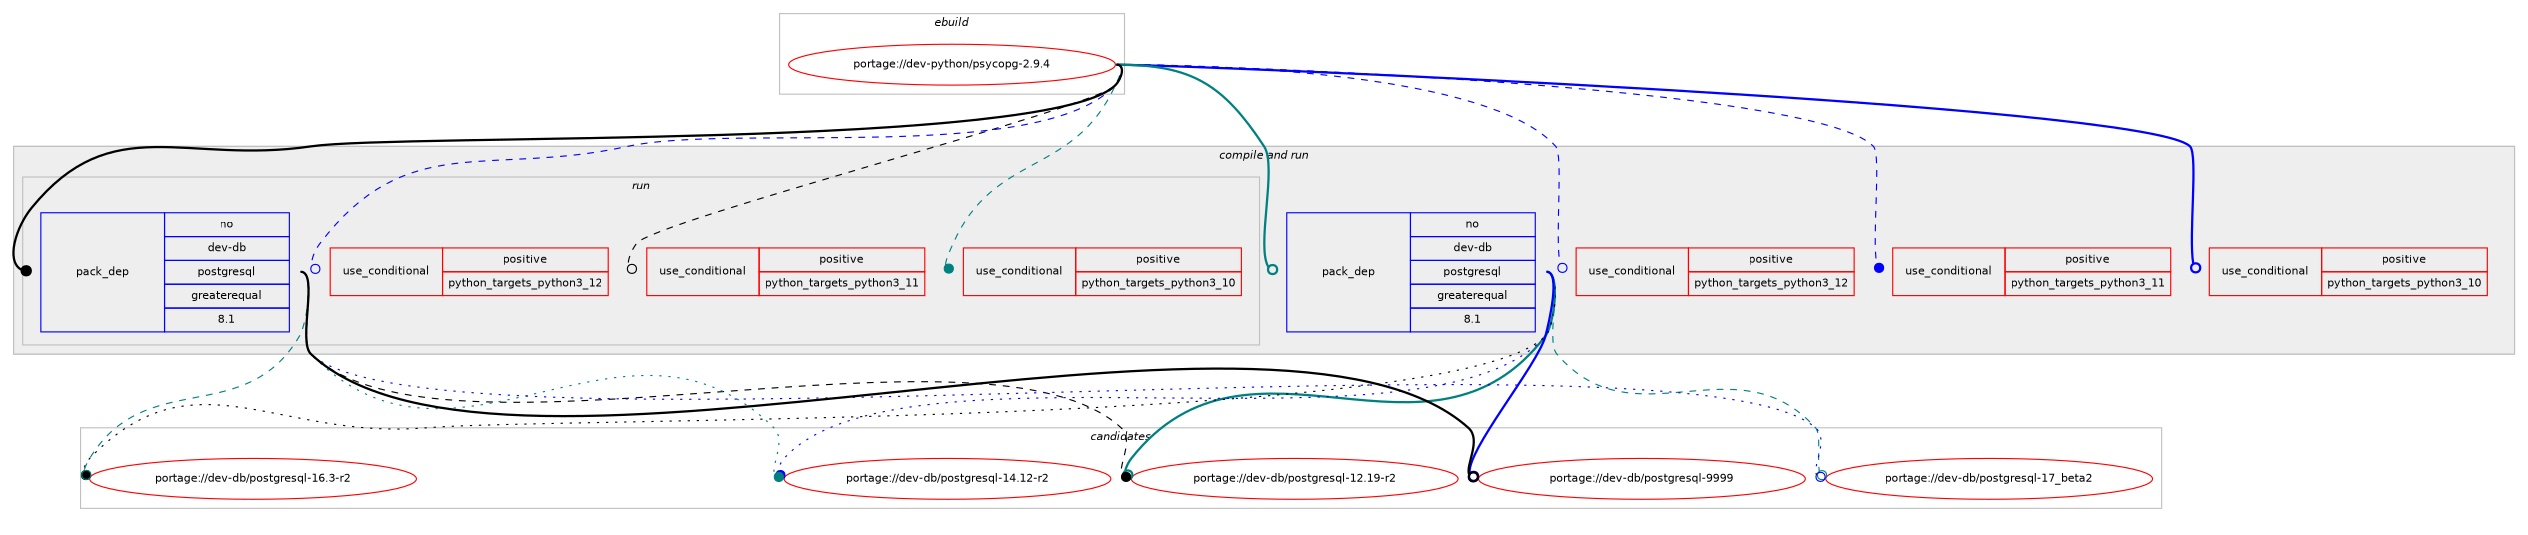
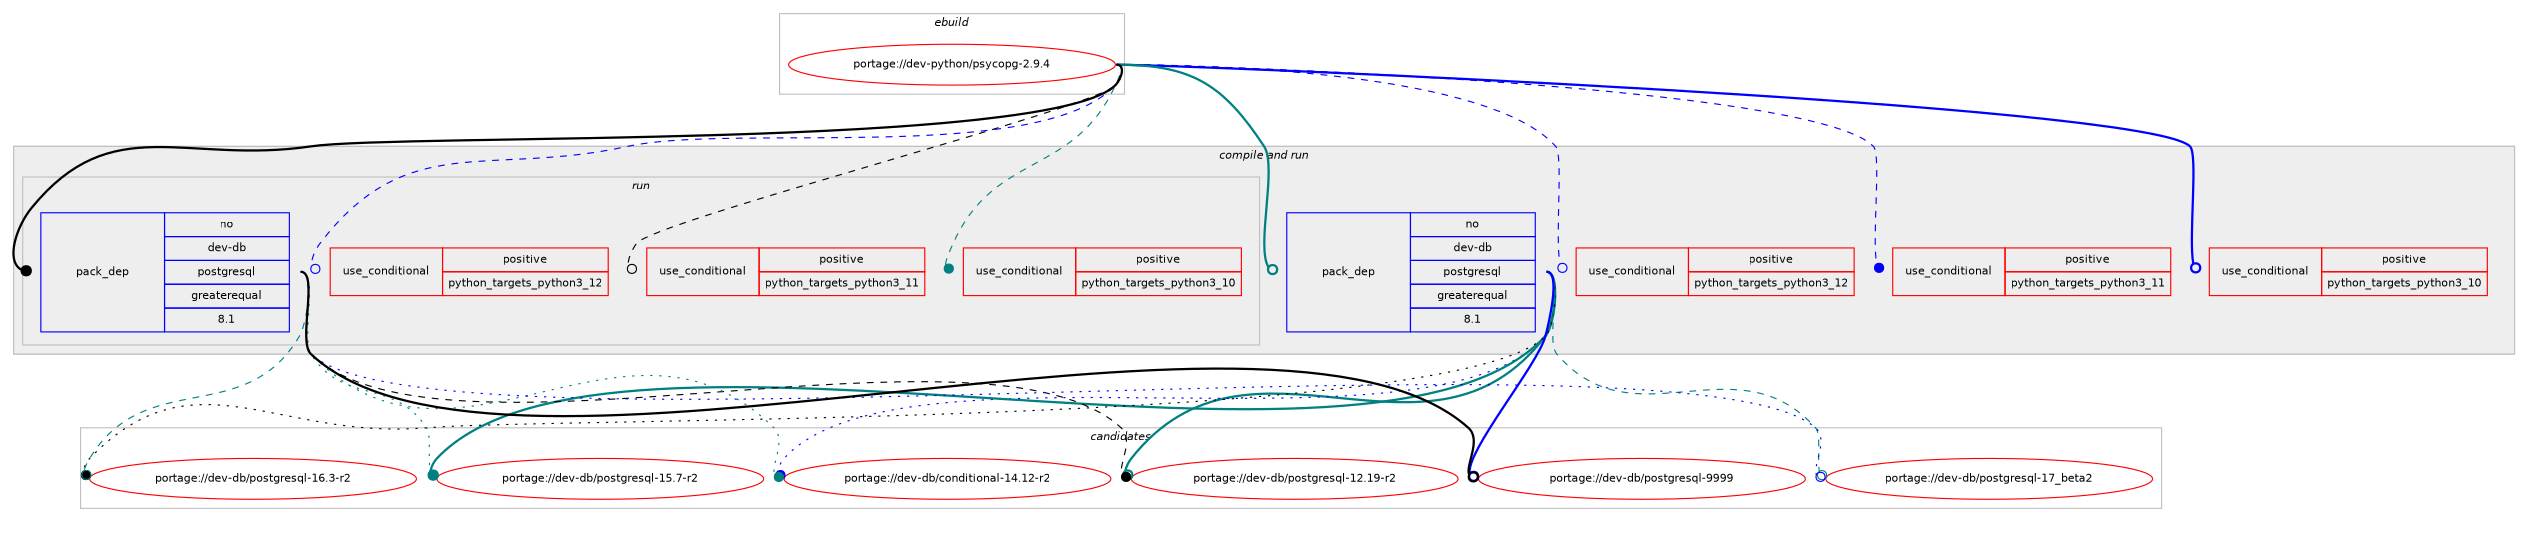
node "portage://dev-db/postgresql-15.7-r2": added
node "portage://dev-db/postgresql-14.12-r2": label "portage://dev-db/postgresql-14.12-r2" -> "portage://dev-db/conditional-14.12-r2"
